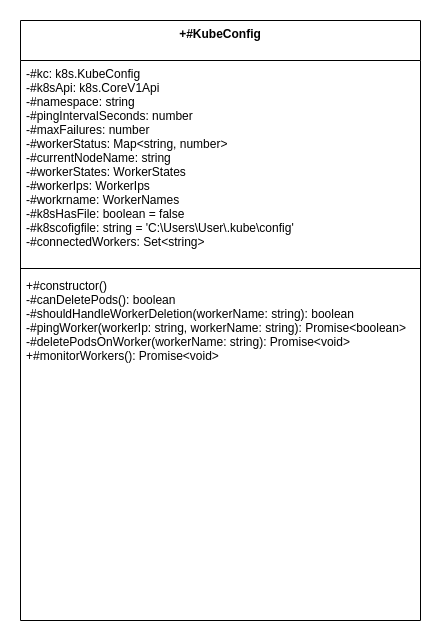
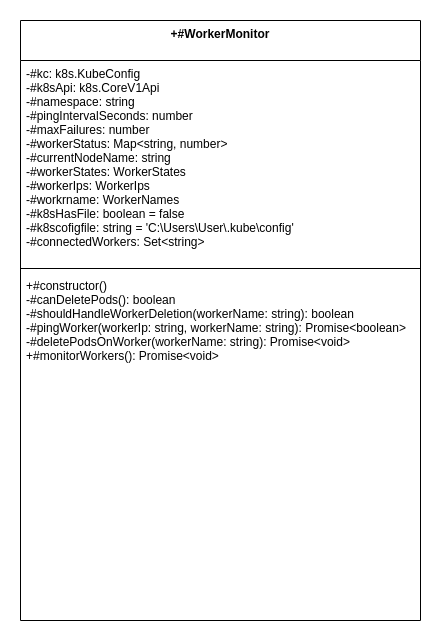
node "+#KubeConfig": label "+#KubeConfig" -> "+#WorkerMonitor"
